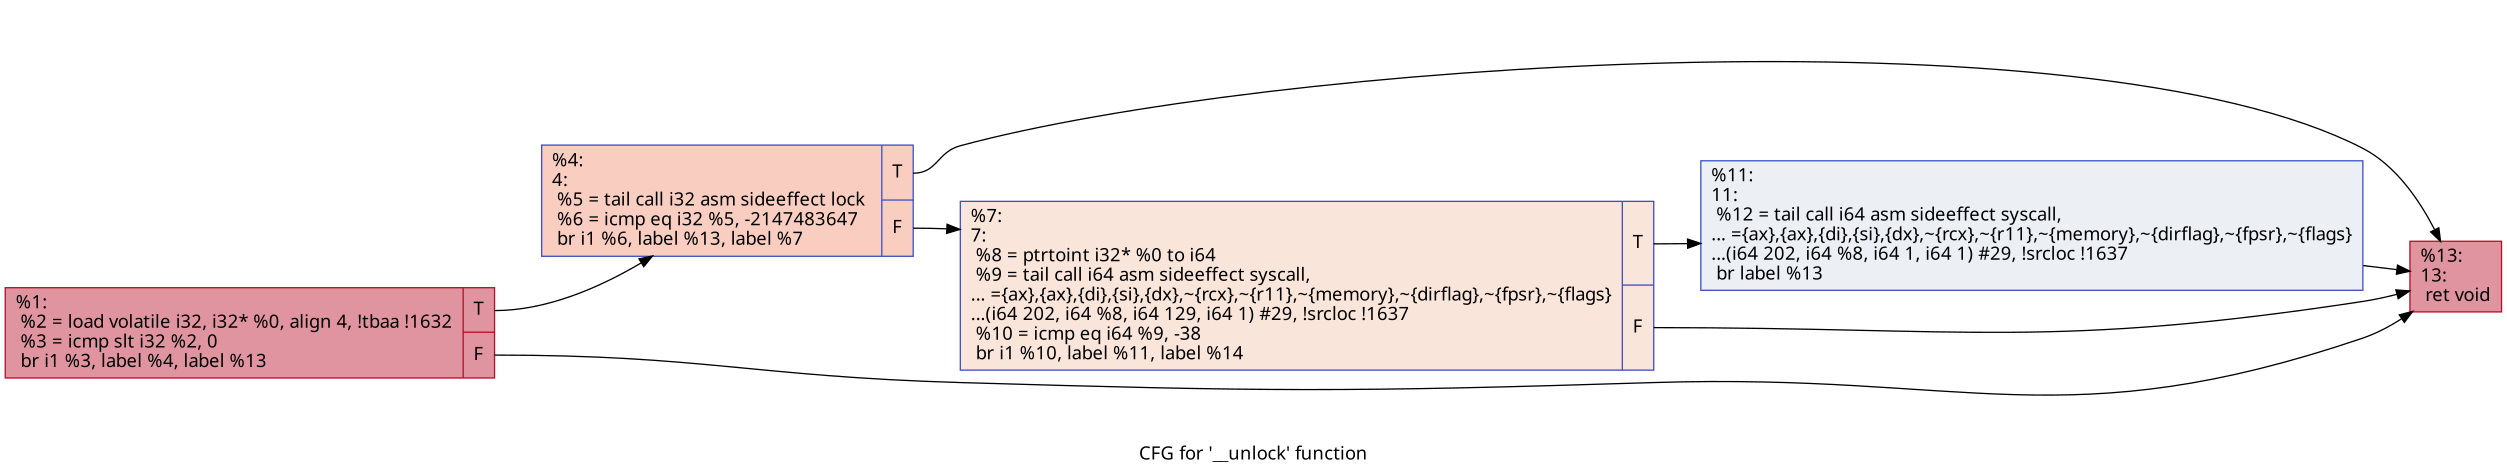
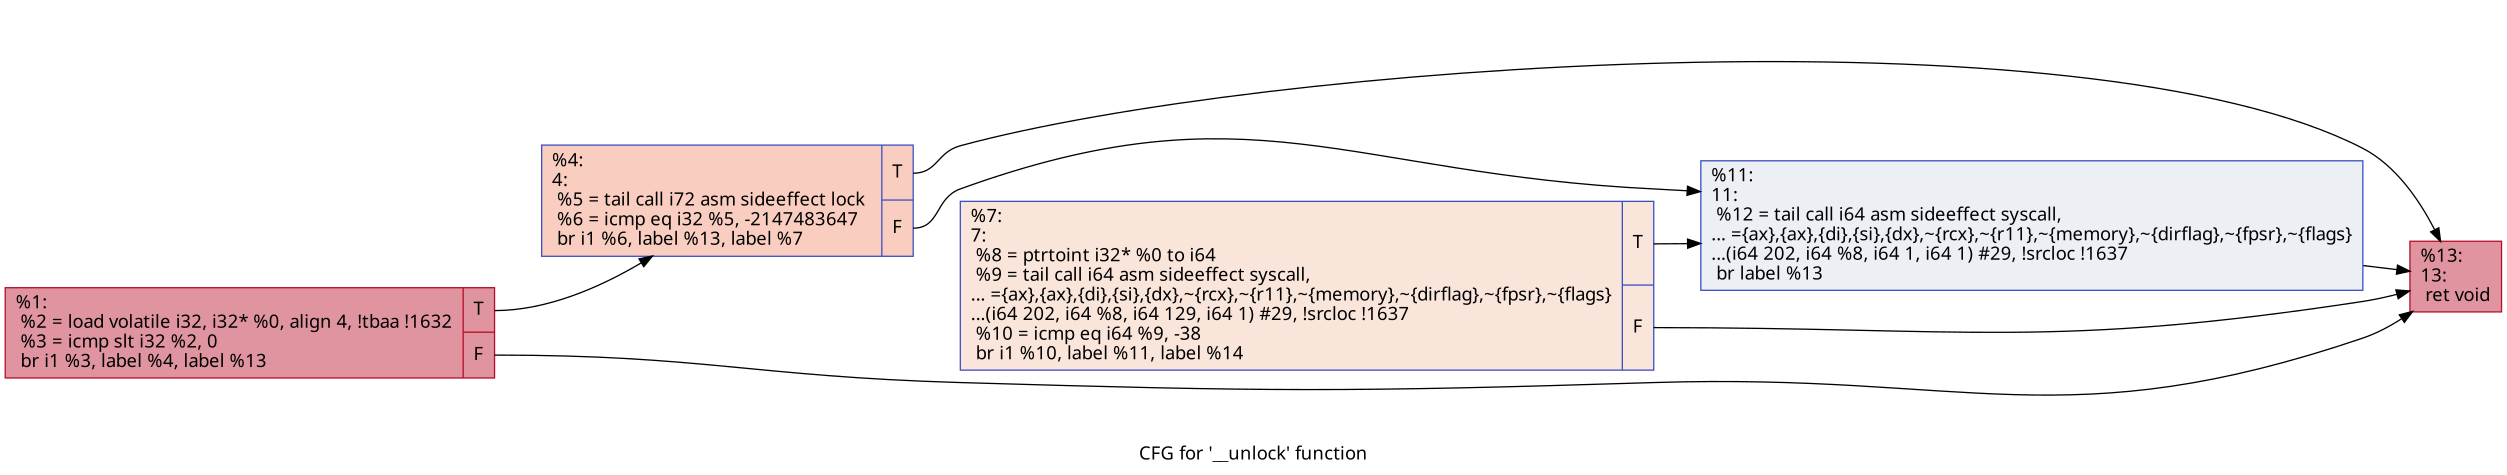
node "%4:": text "%5 = tail call i32 asm sideeffect lock" -> "%5 = tail call i72 asm sideeffect lock"
edge "%4:" -> "%7:": now "%4:" -> "%11:"
